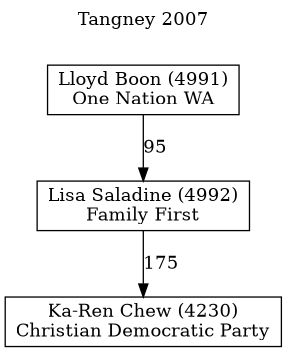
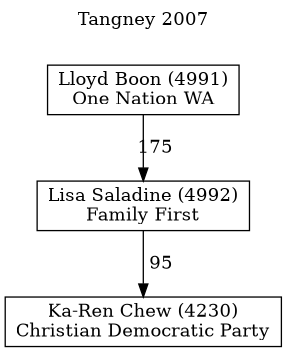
edge "Lloyd Boon (4991) One Nation WA" -> "Lisa Saladine (4992) Family First": label "95" -> "175"
edge "Lisa Saladine (4992) Family First" -> "Ka-Ren Chew (4230) Christian Democratic Party": label "175" -> "95"
